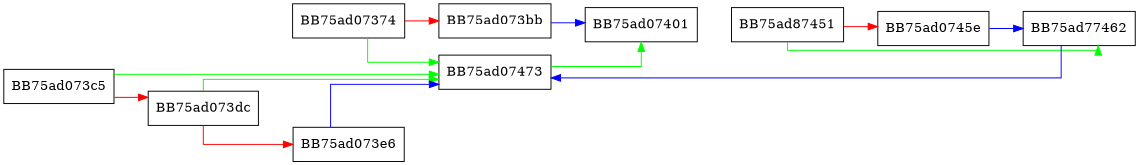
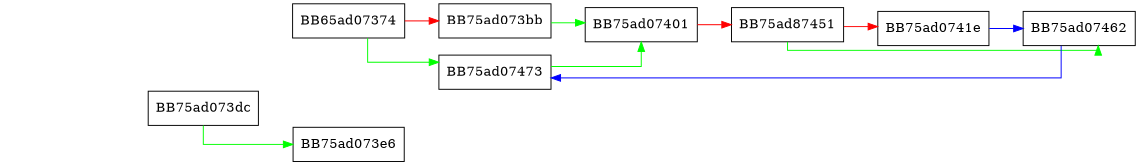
node "BB75ad07374": label "BB75ad07374" -> "BB65ad07374"
edge "BB75ad073bb" -> "BB75ad07401": color blue -> green
edge "BB75ad07401" -> "BB75ad87451": added
node "BB75ad0745e": label "BB75ad0745e" -> "BB75ad0741e"
node "BB75ad77462": label "BB75ad77462" -> "BB75ad07462"
edge "BB75ad073dc" -> "BB75ad07473": removed
node "BB75ad073c5": removed
edge "BB75ad073e6" -> "BB75ad07473": removed
edge "BB75ad073dc" -> "BB75ad073e6": color red -> green
